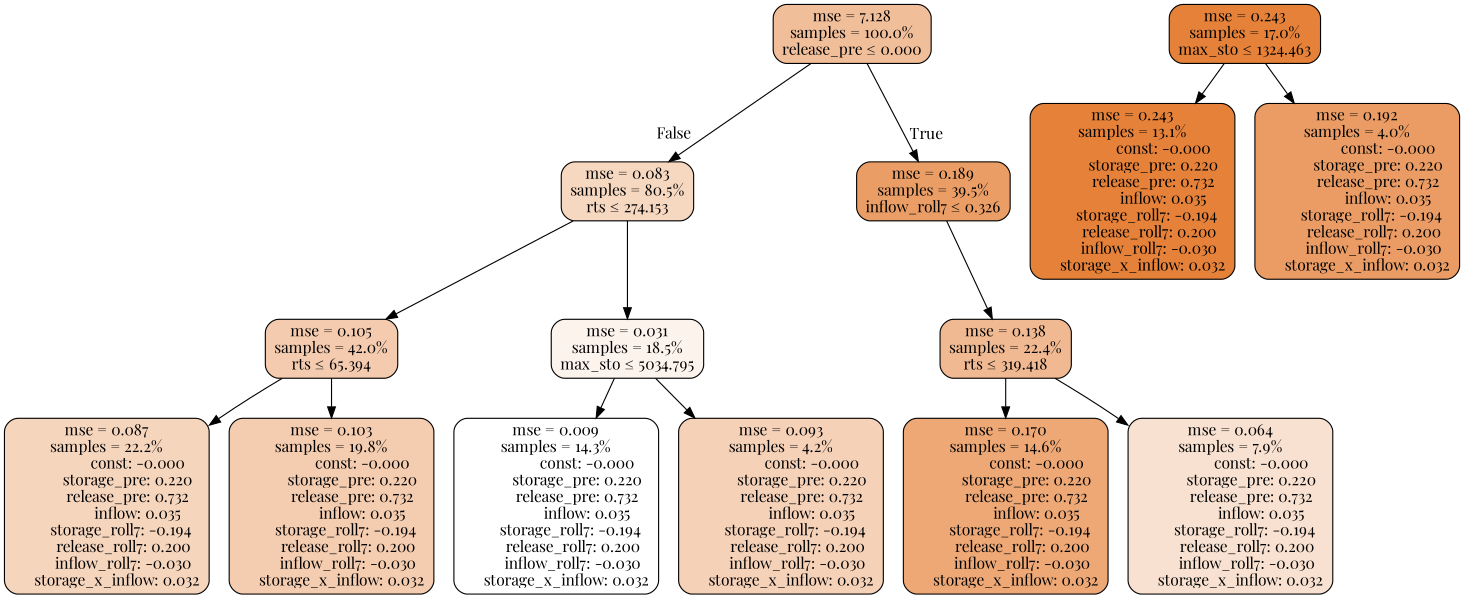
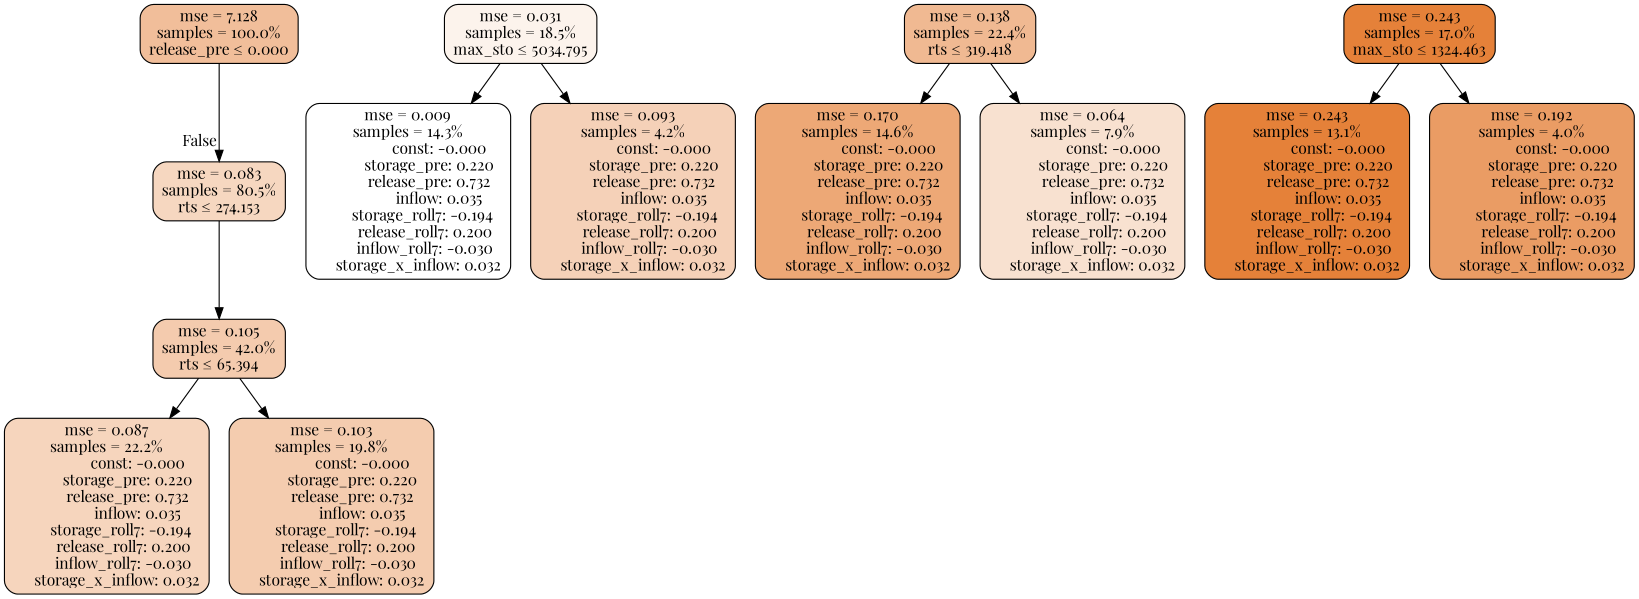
node "mse = 0.189 samples = 39.5% inflow_roll7 ≤ 0.326": removed
edge "mse = 0.083 samples = 80.5% rts ≤ 274.153" -> "mse = 0.031 samples = 18.5% max_sto ≤ 5034.795": removed
